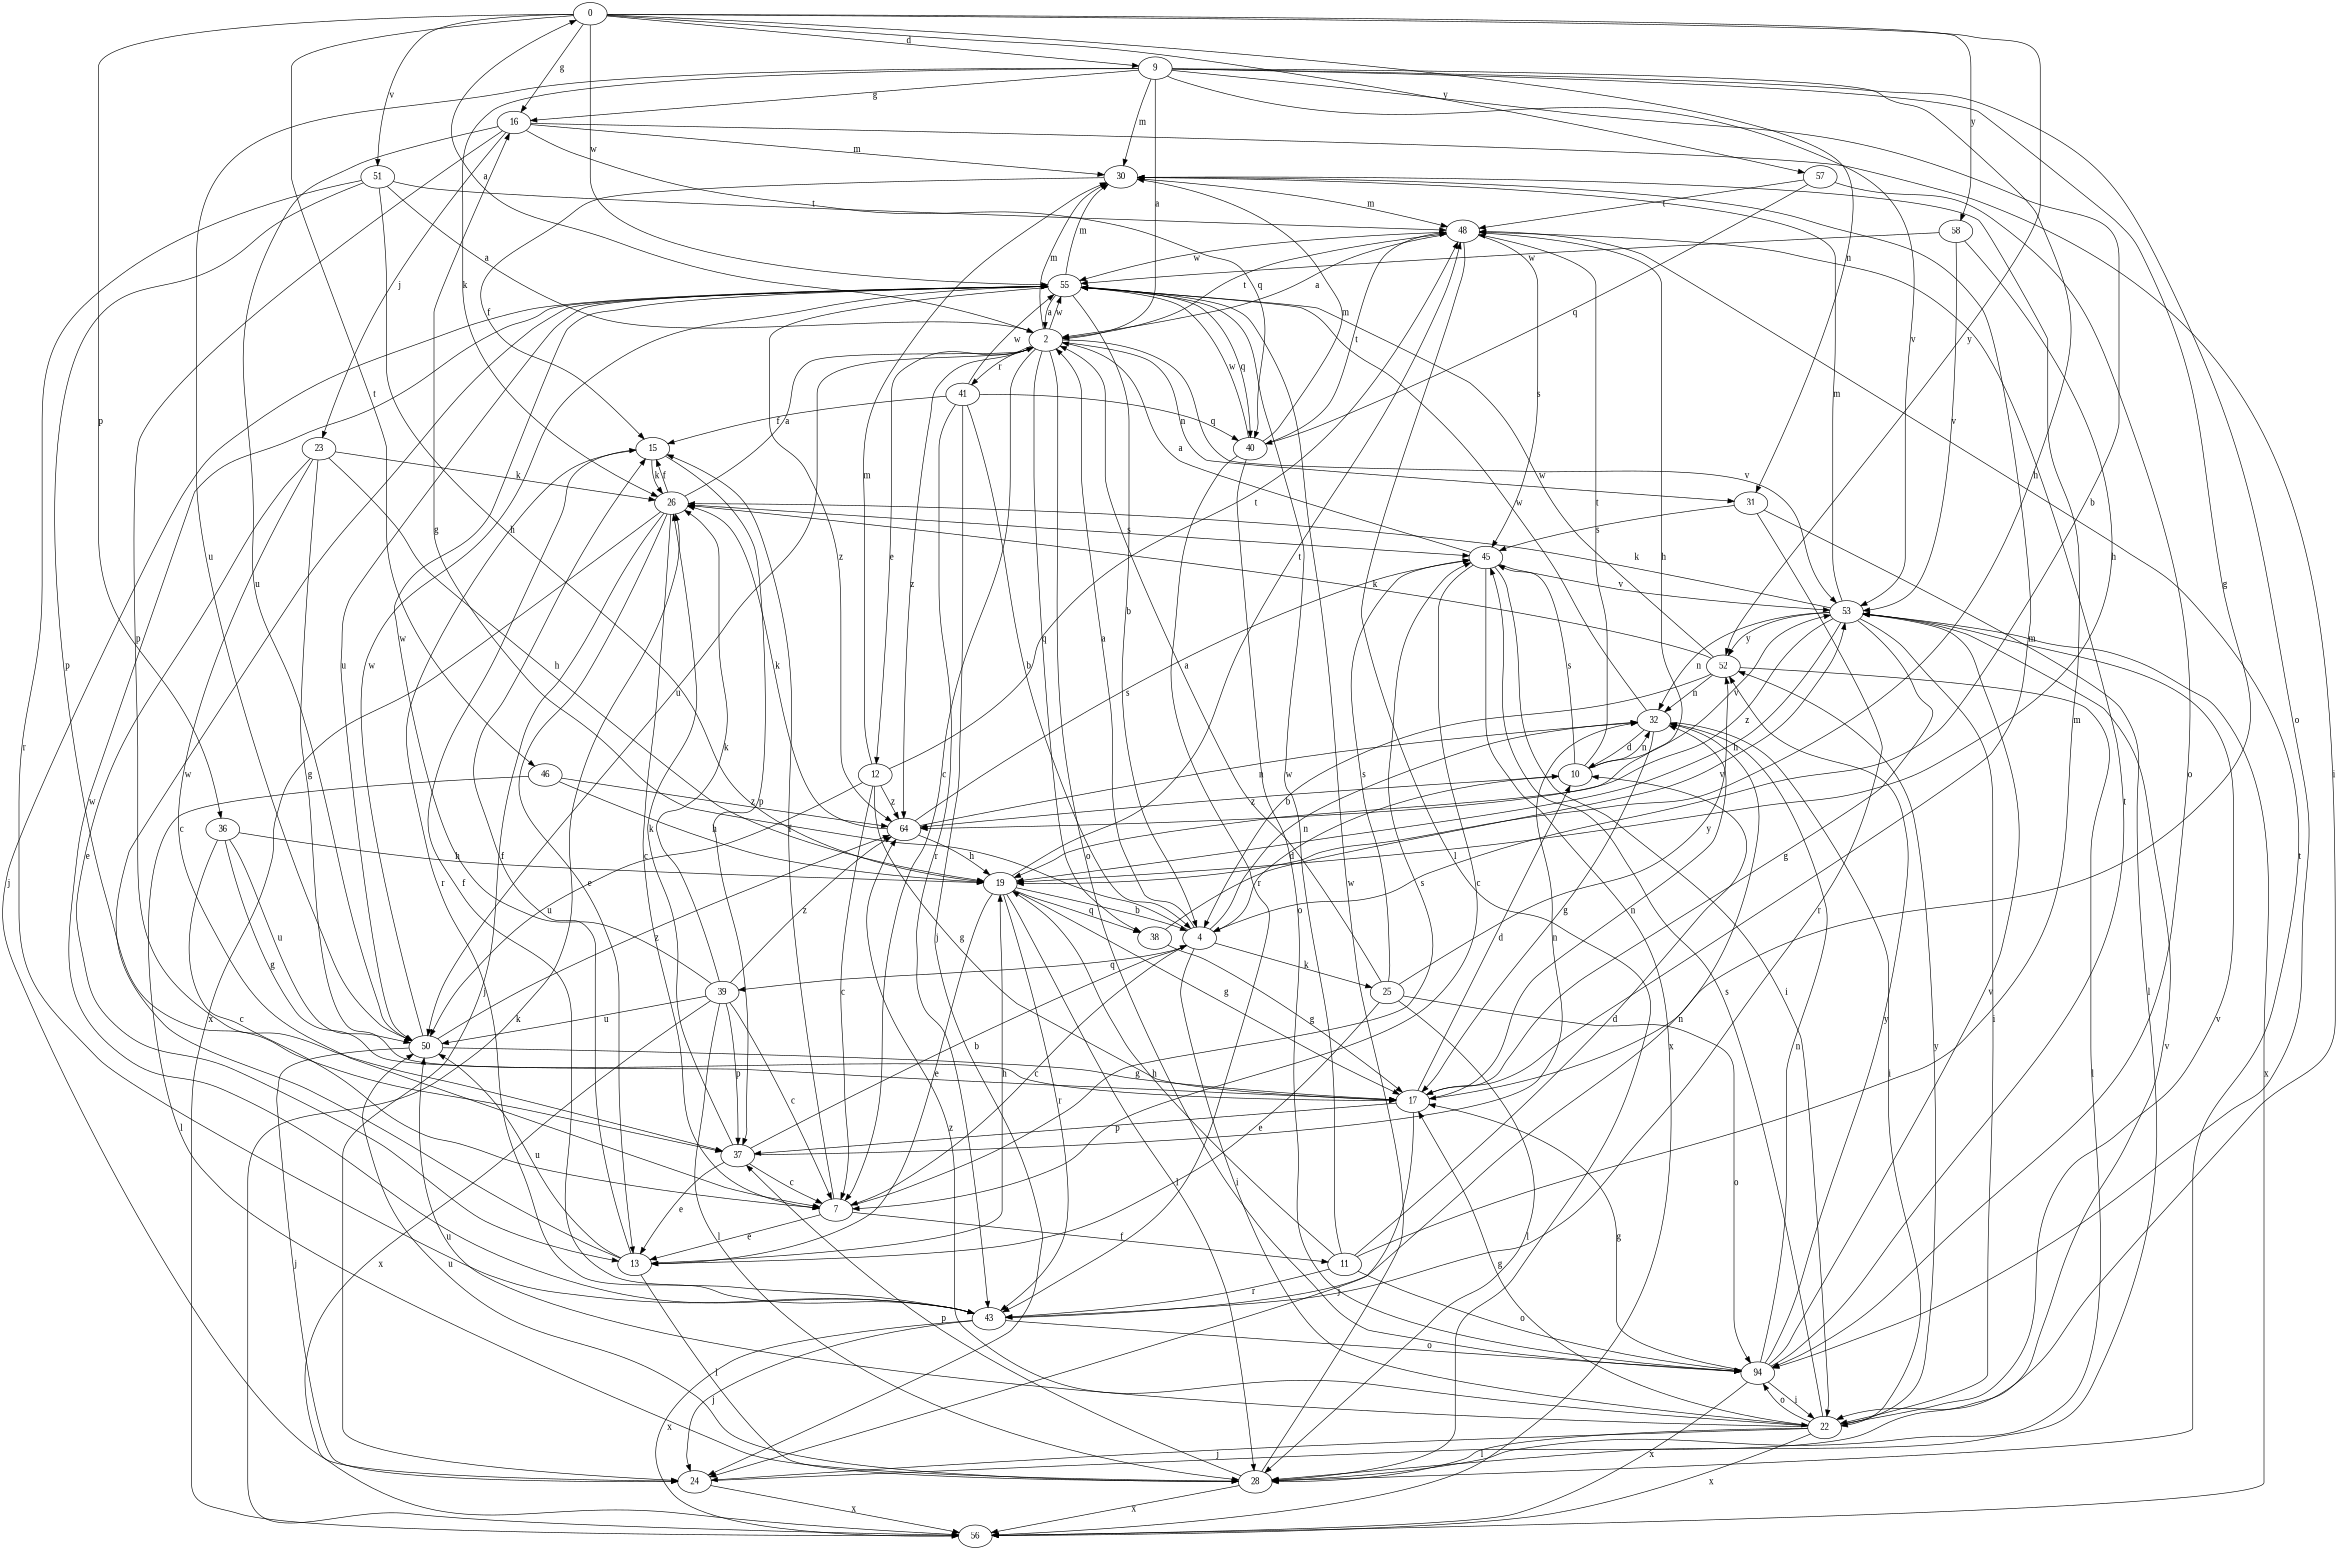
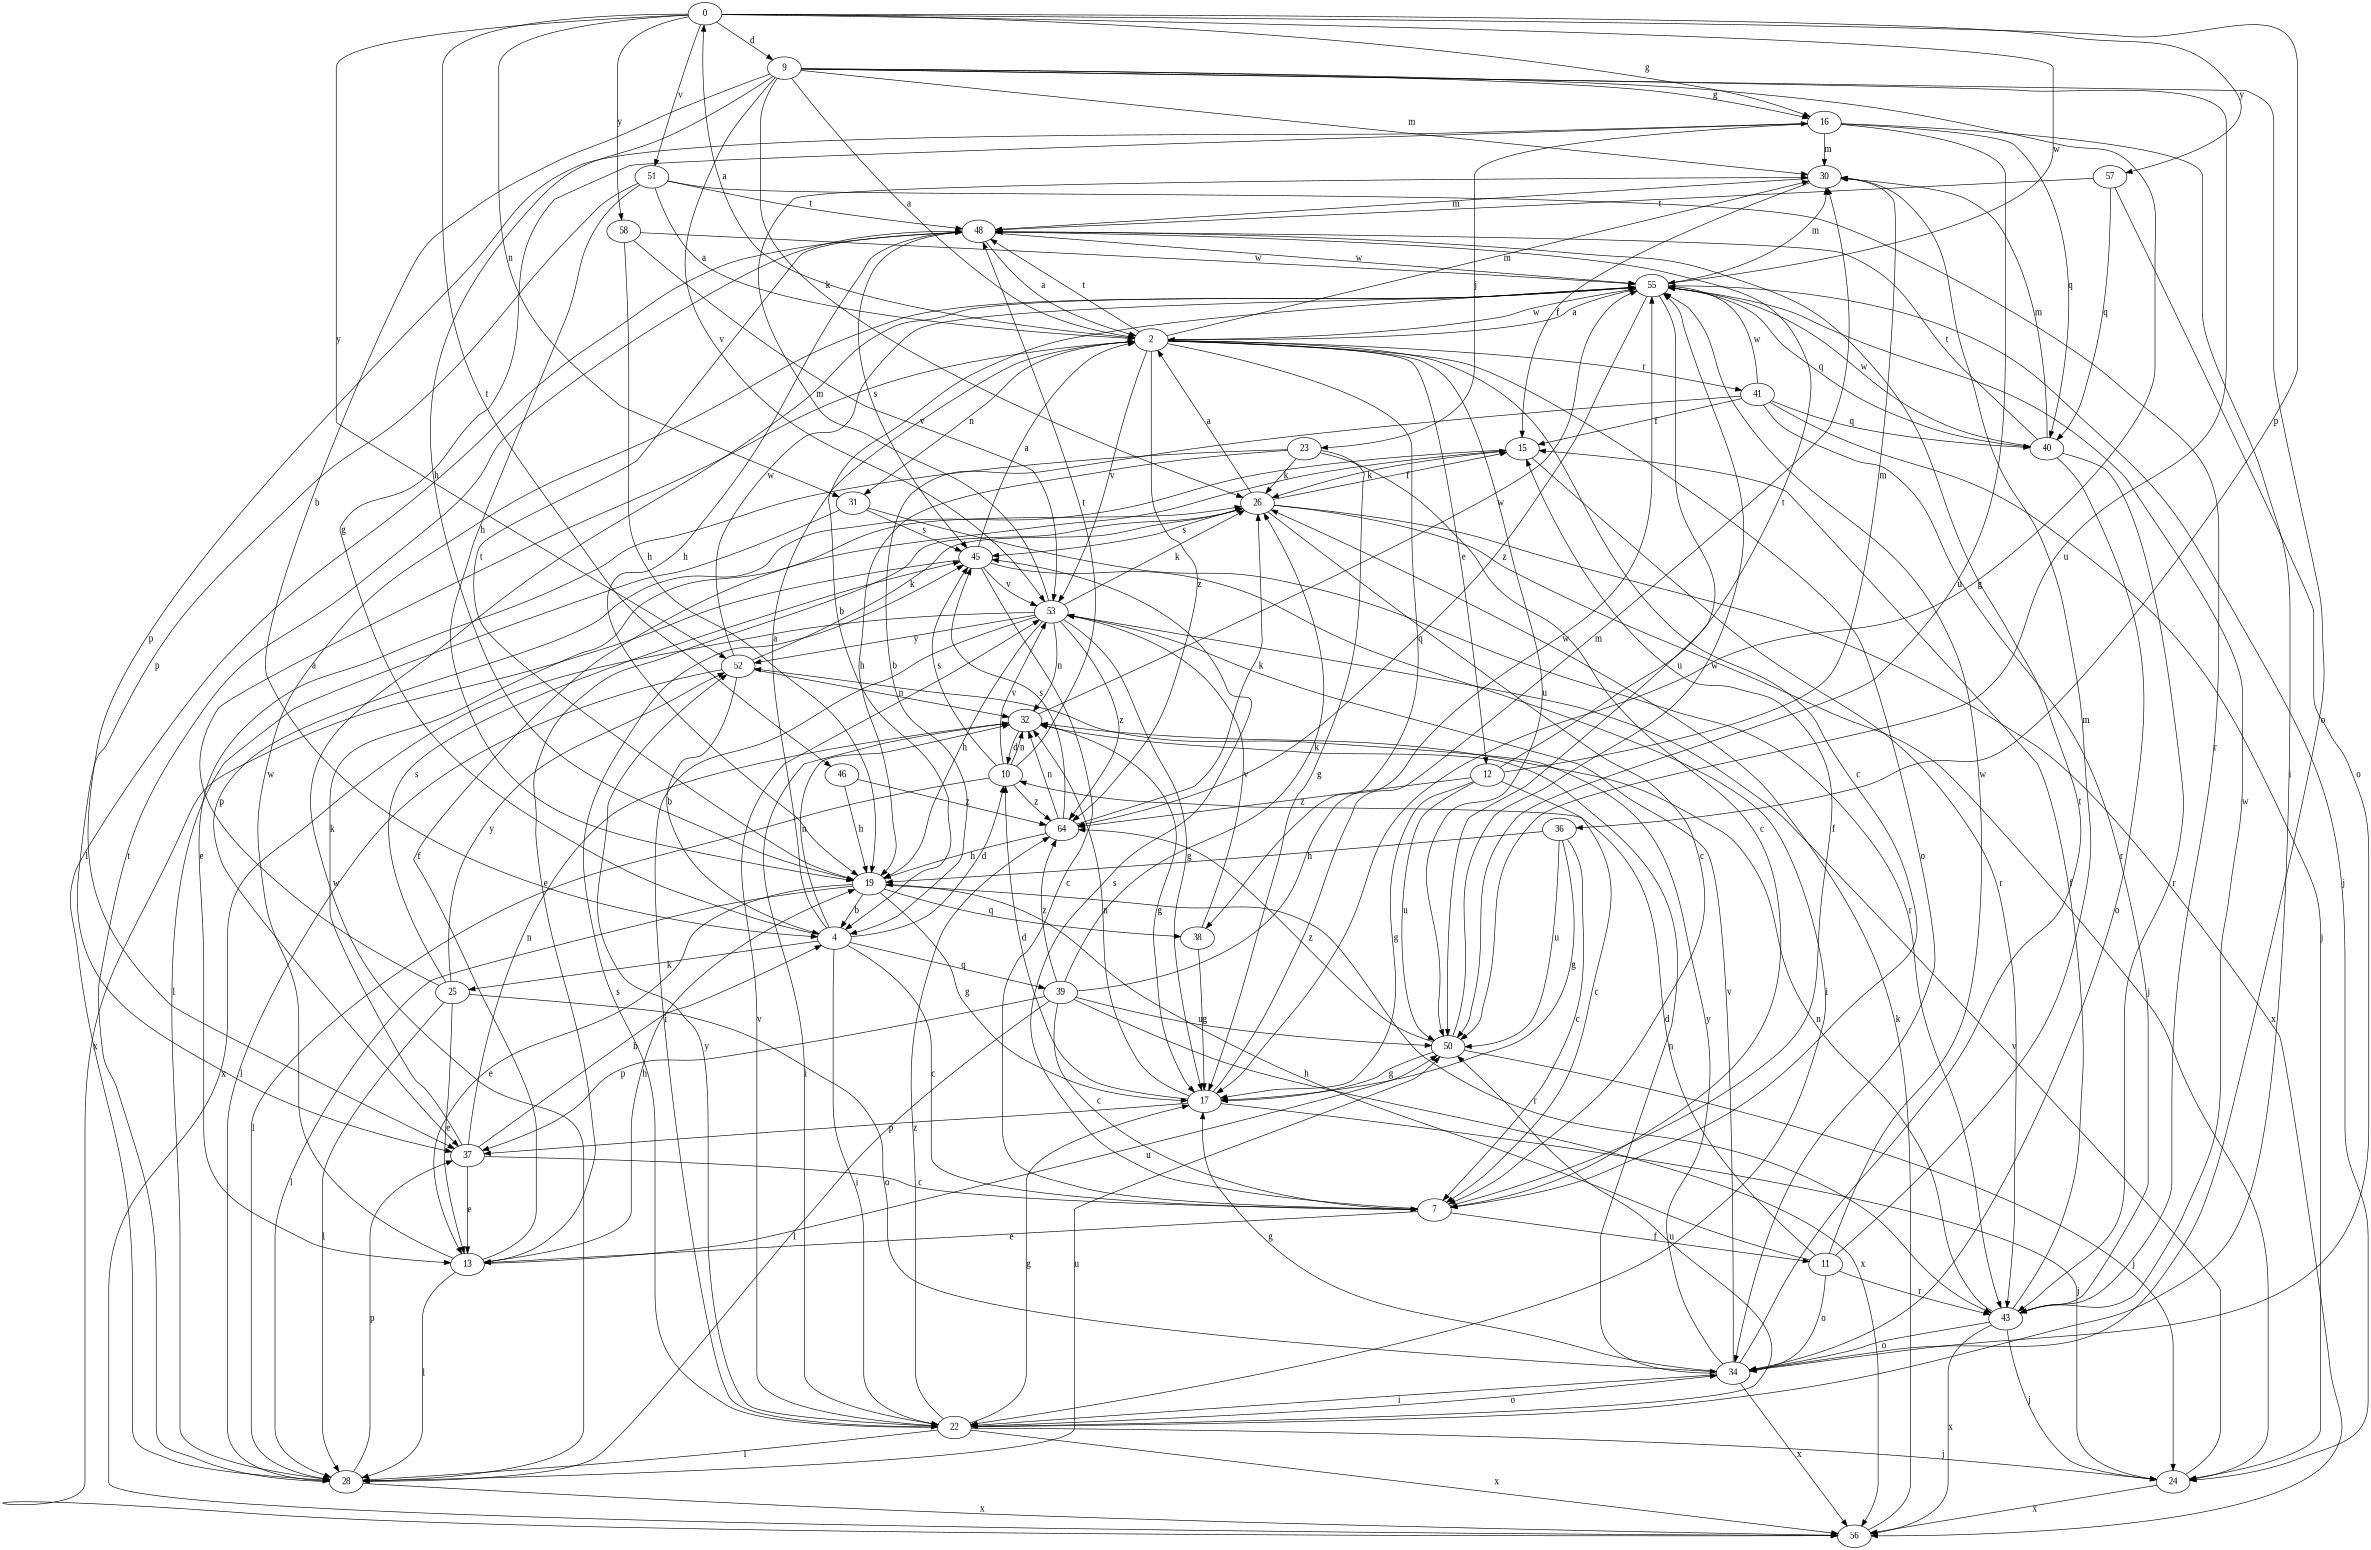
edge "46" -> "28": now "10" -> "28"
node "94": label "94" -> "34"
